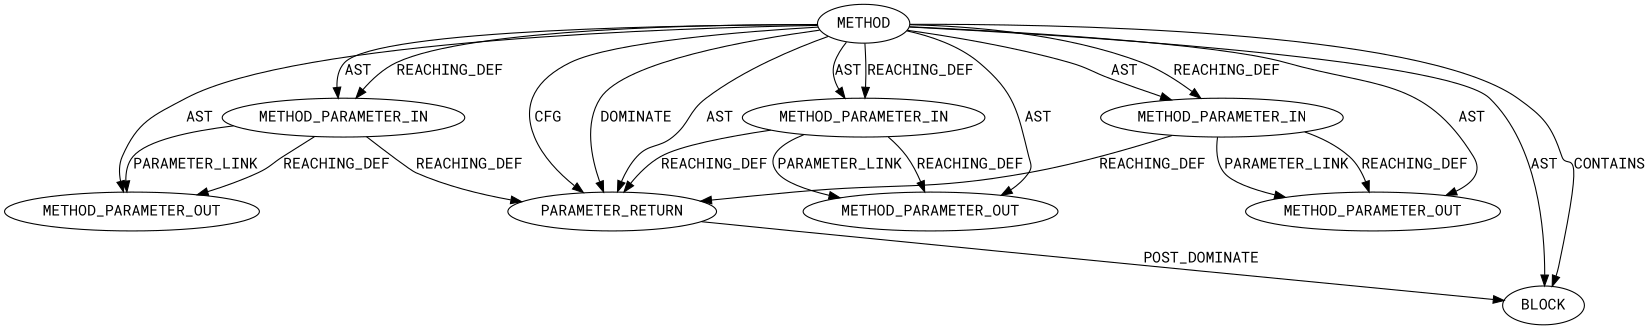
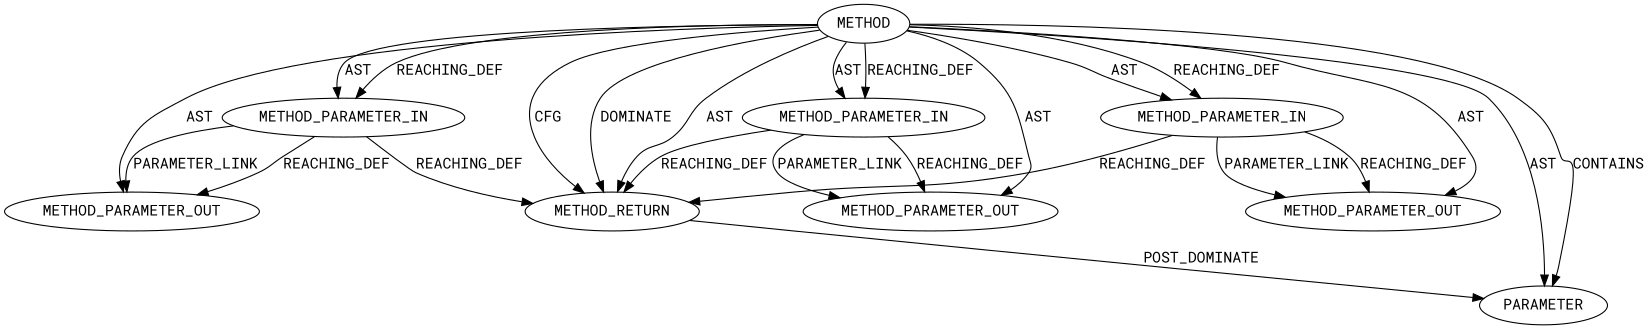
node "PARAMETER_RETURN": label "PARAMETER_RETURN" -> "METHOD_RETURN"
node "BLOCK": label "BLOCK" -> "PARAMETER"
